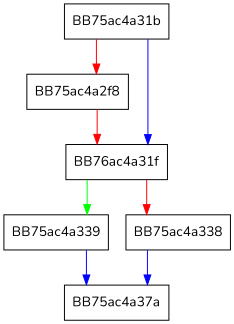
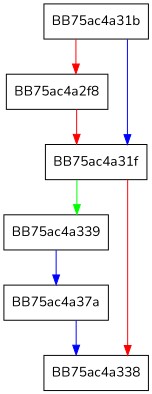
node "BB76ac4a31f": label "BB76ac4a31f" -> "BB75ac4a31f"
edge "BB75ac4a338" -> "BB75ac4a37a": reversed
